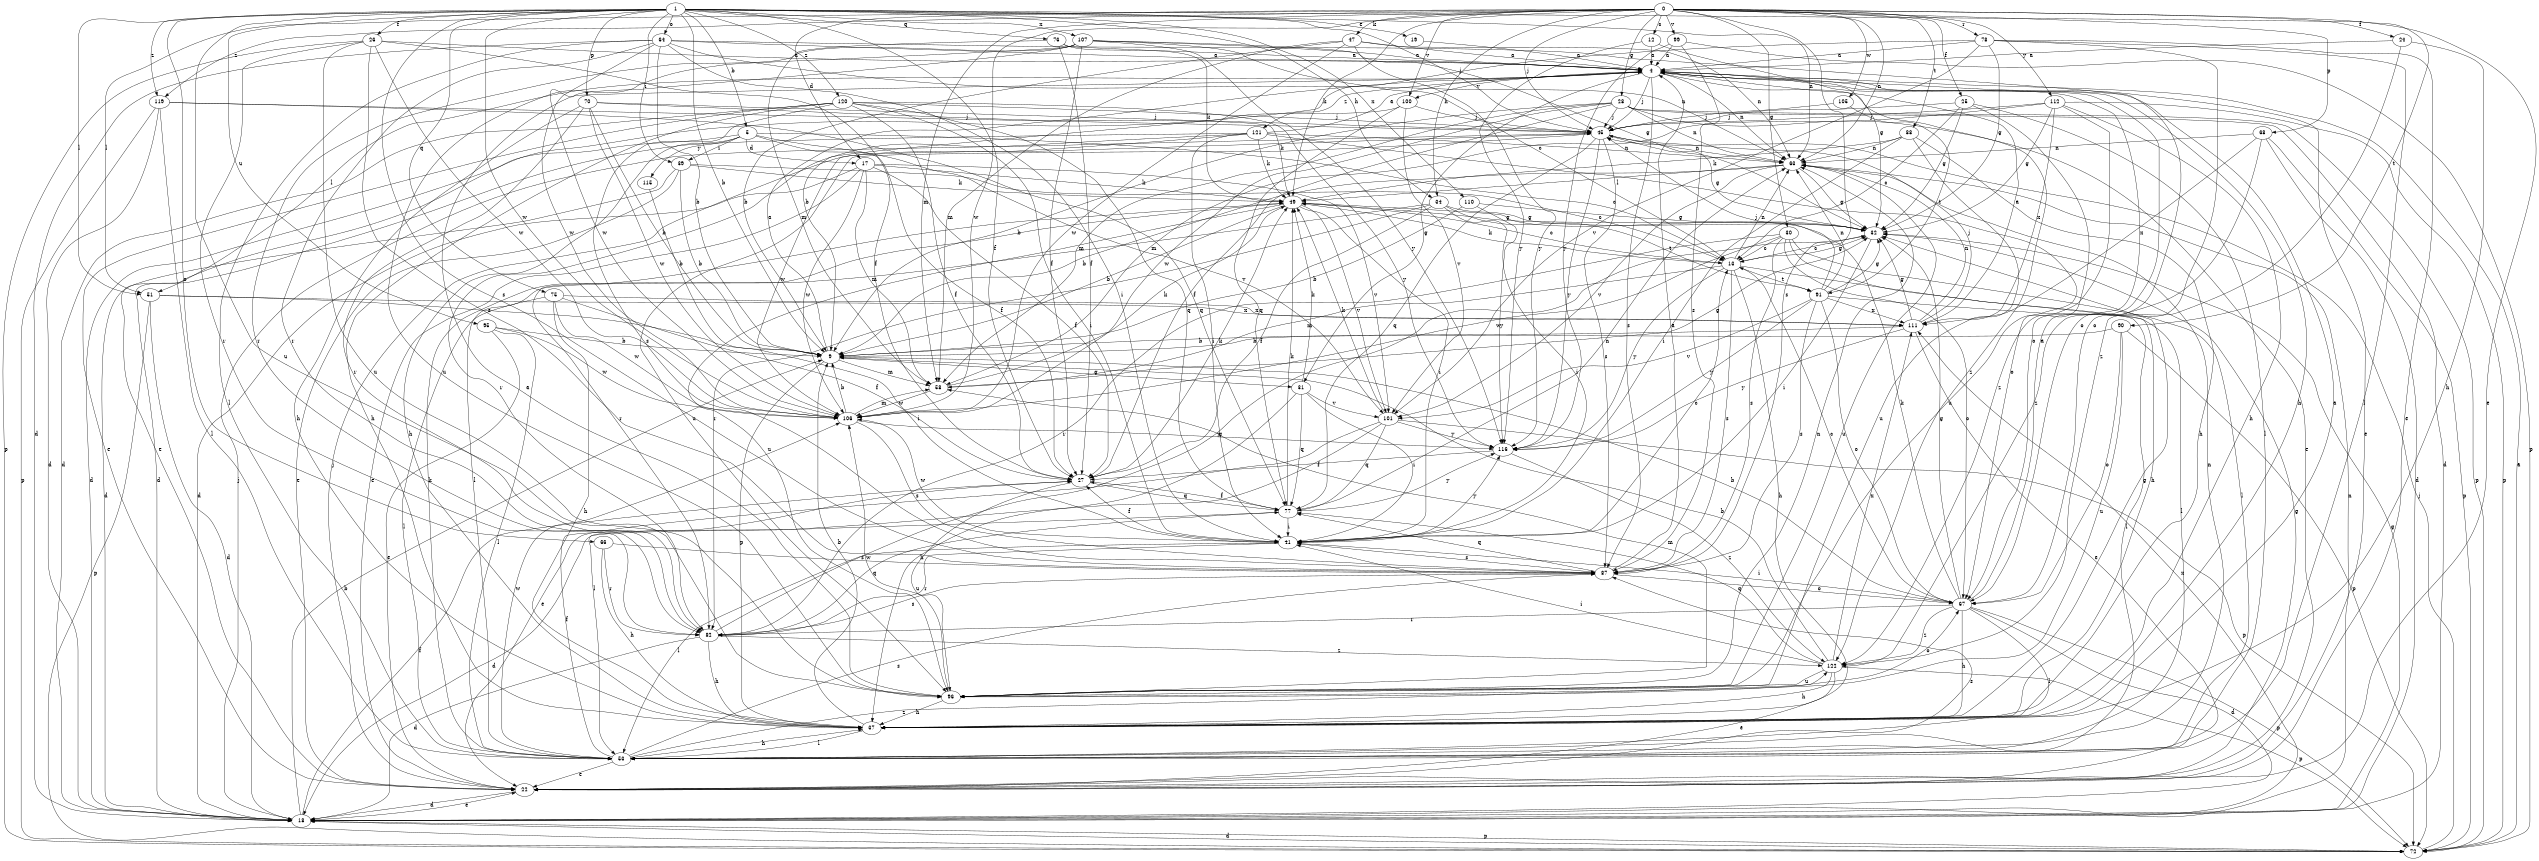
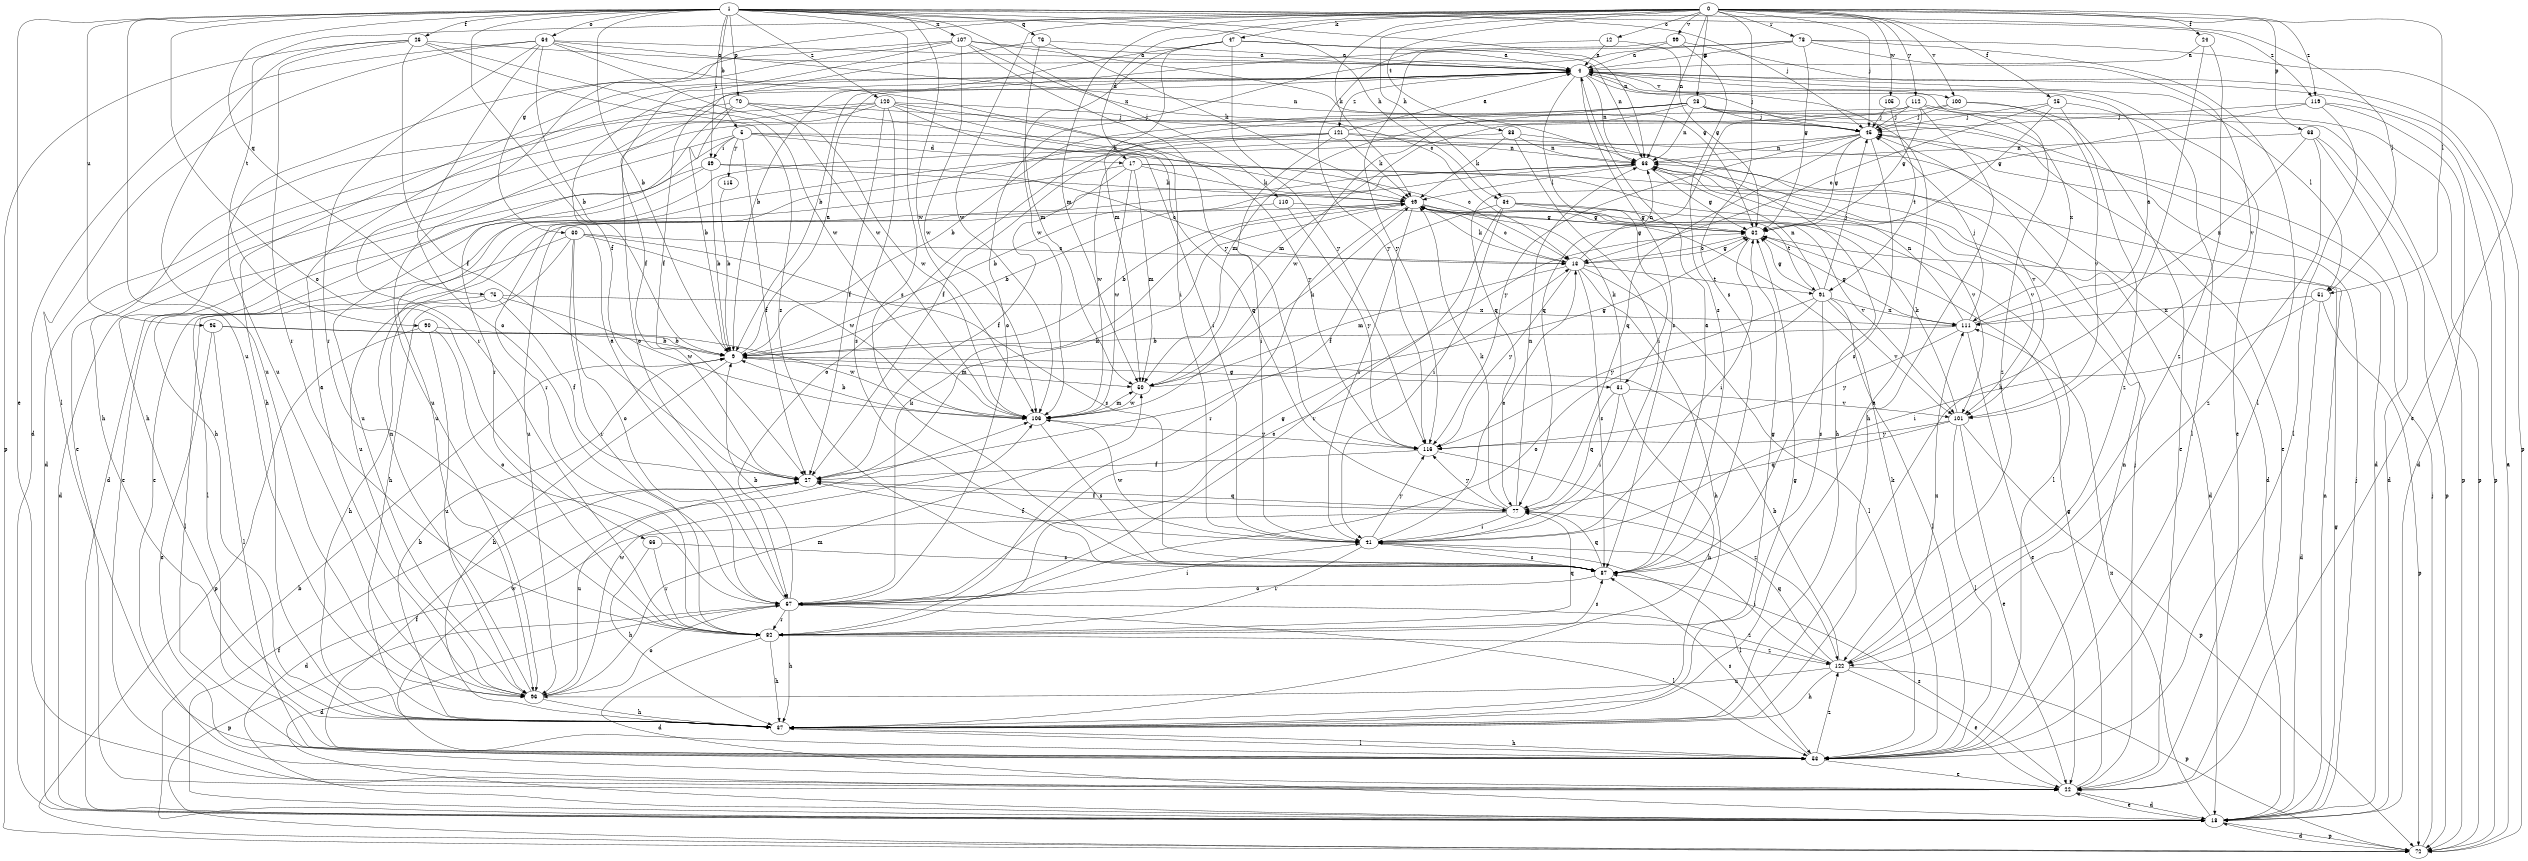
node "19": removed
node "58": label "58" -> "50"
edge "9" -> "37": label "p" -> "h"
